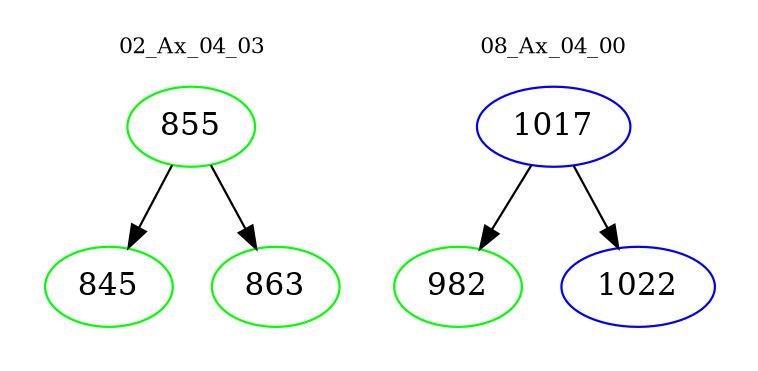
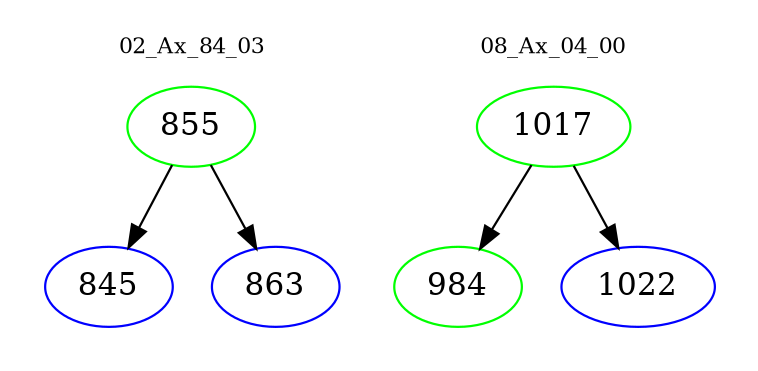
cluster "02_Ax_04_03": label "02_Ax_04_03" -> "02_Ax_84_03"
node "1017": color blue -> green
node "845": color green -> blue
node "863": color green -> blue
node "982": label "982" -> "984"
